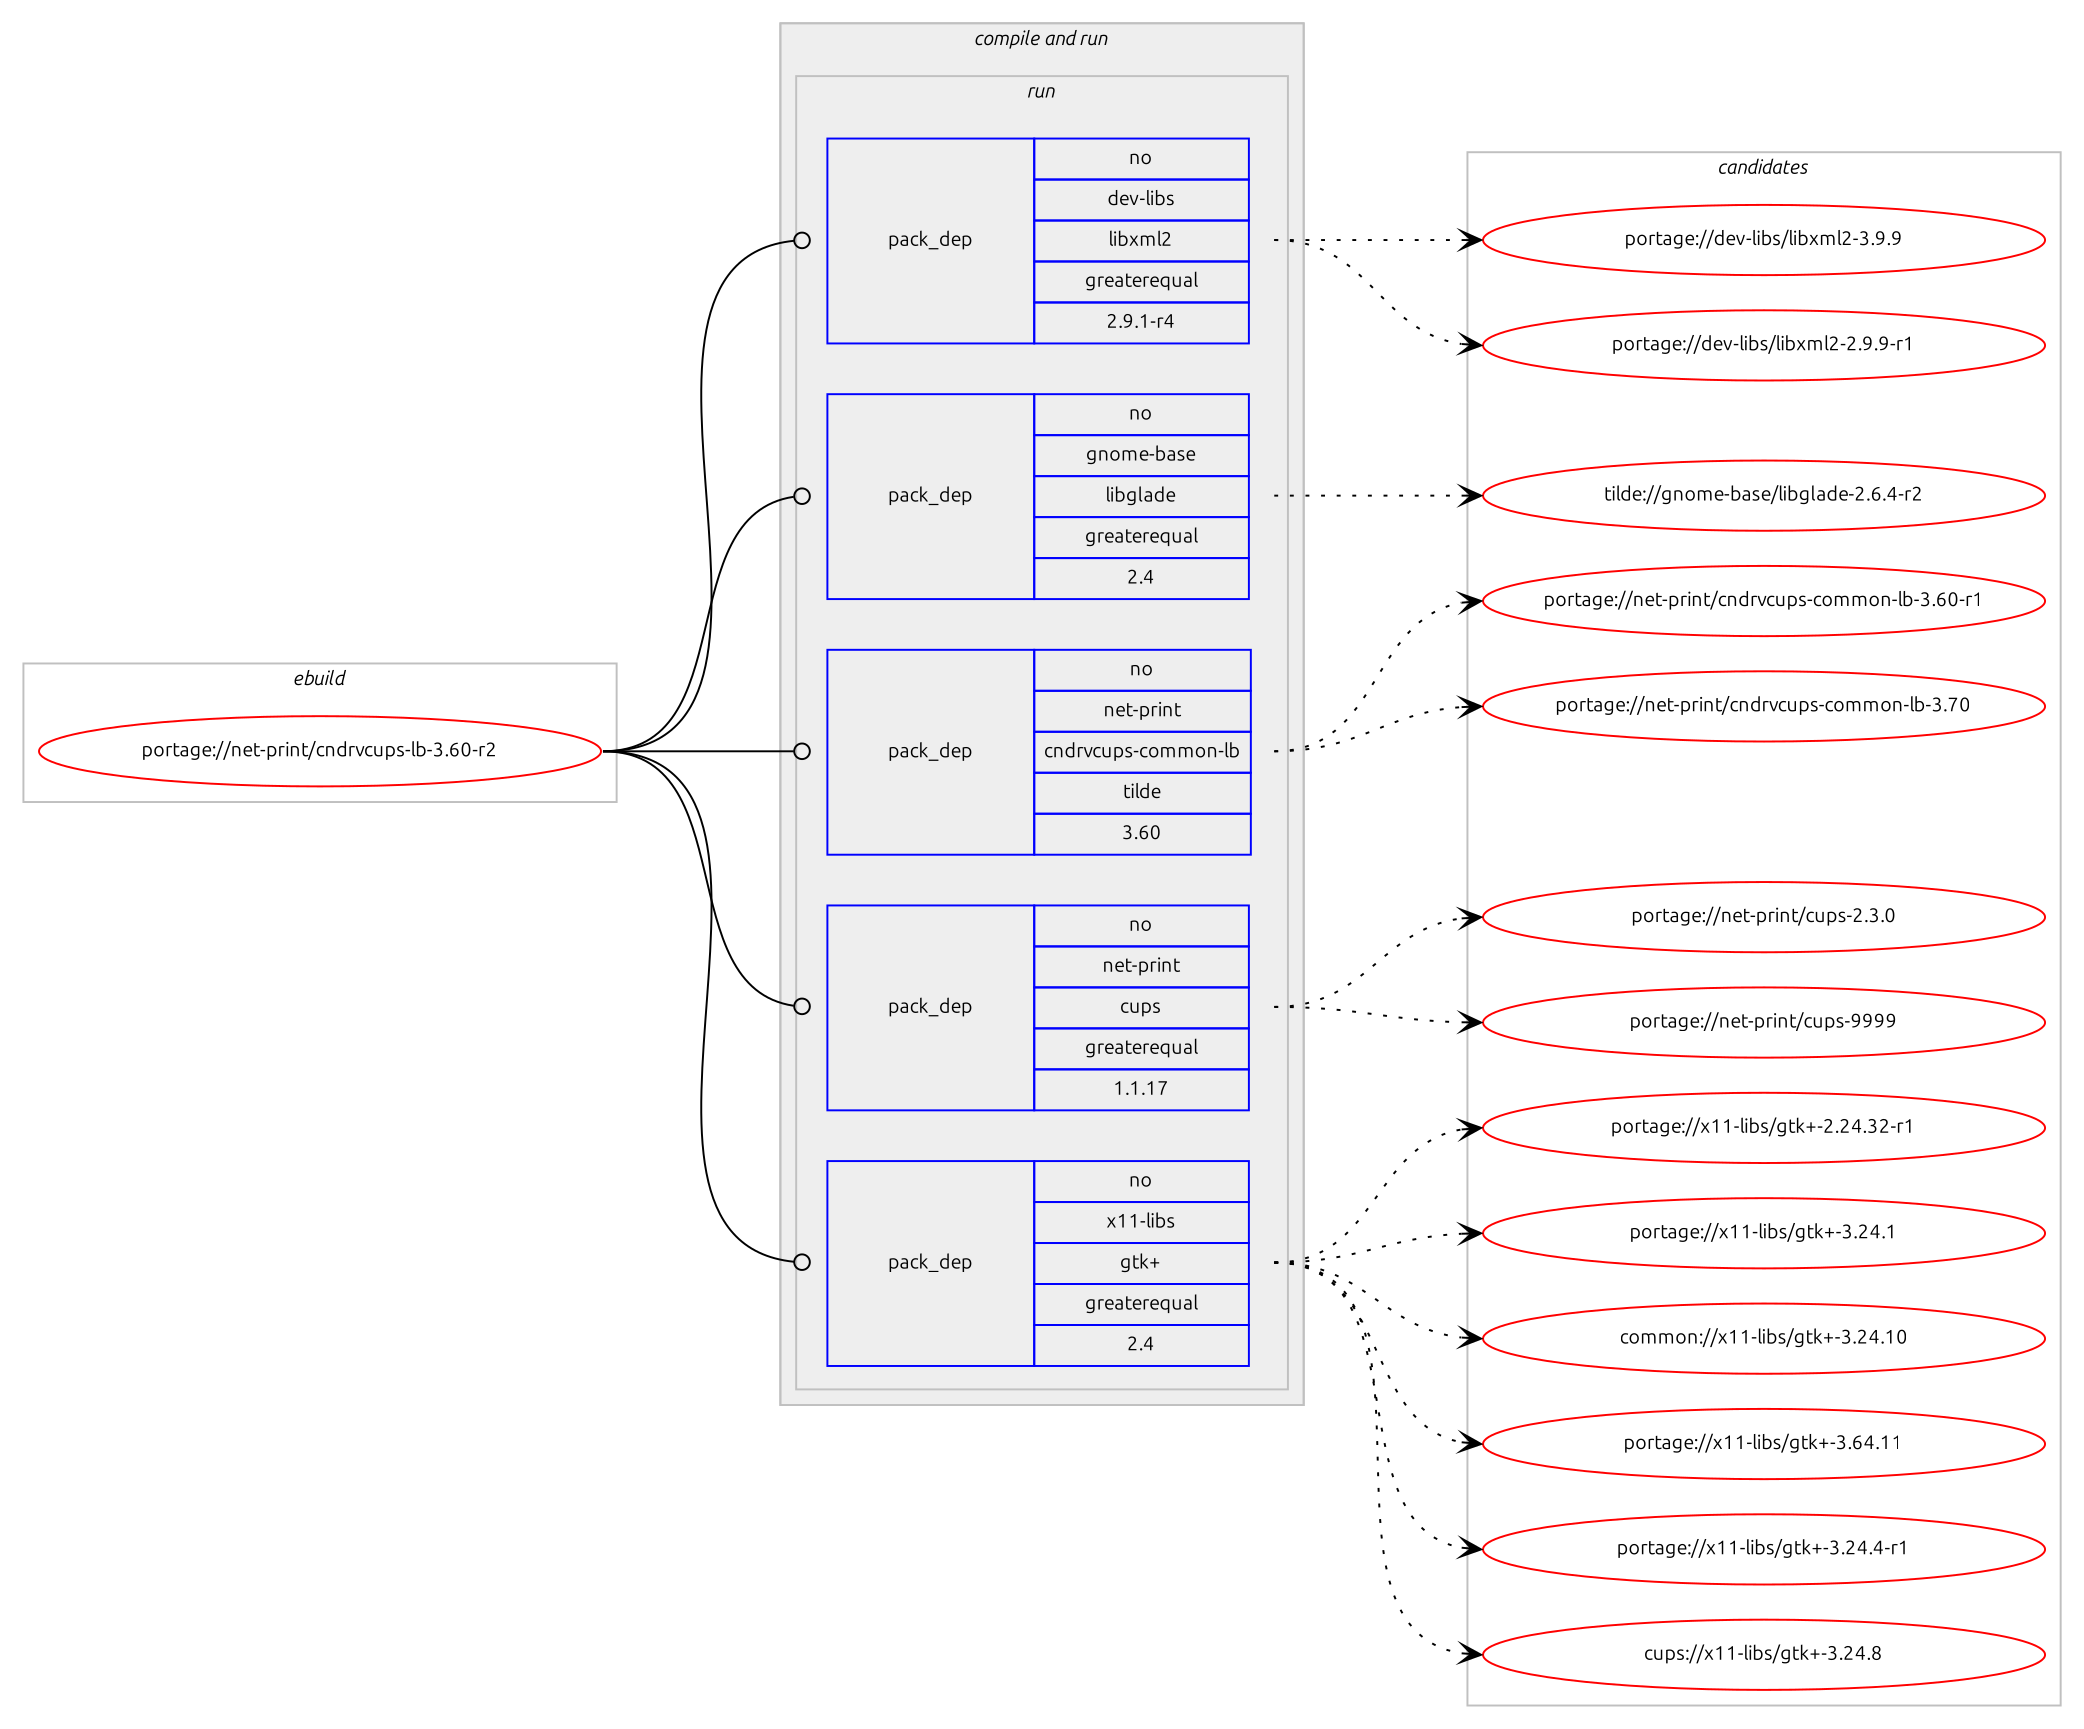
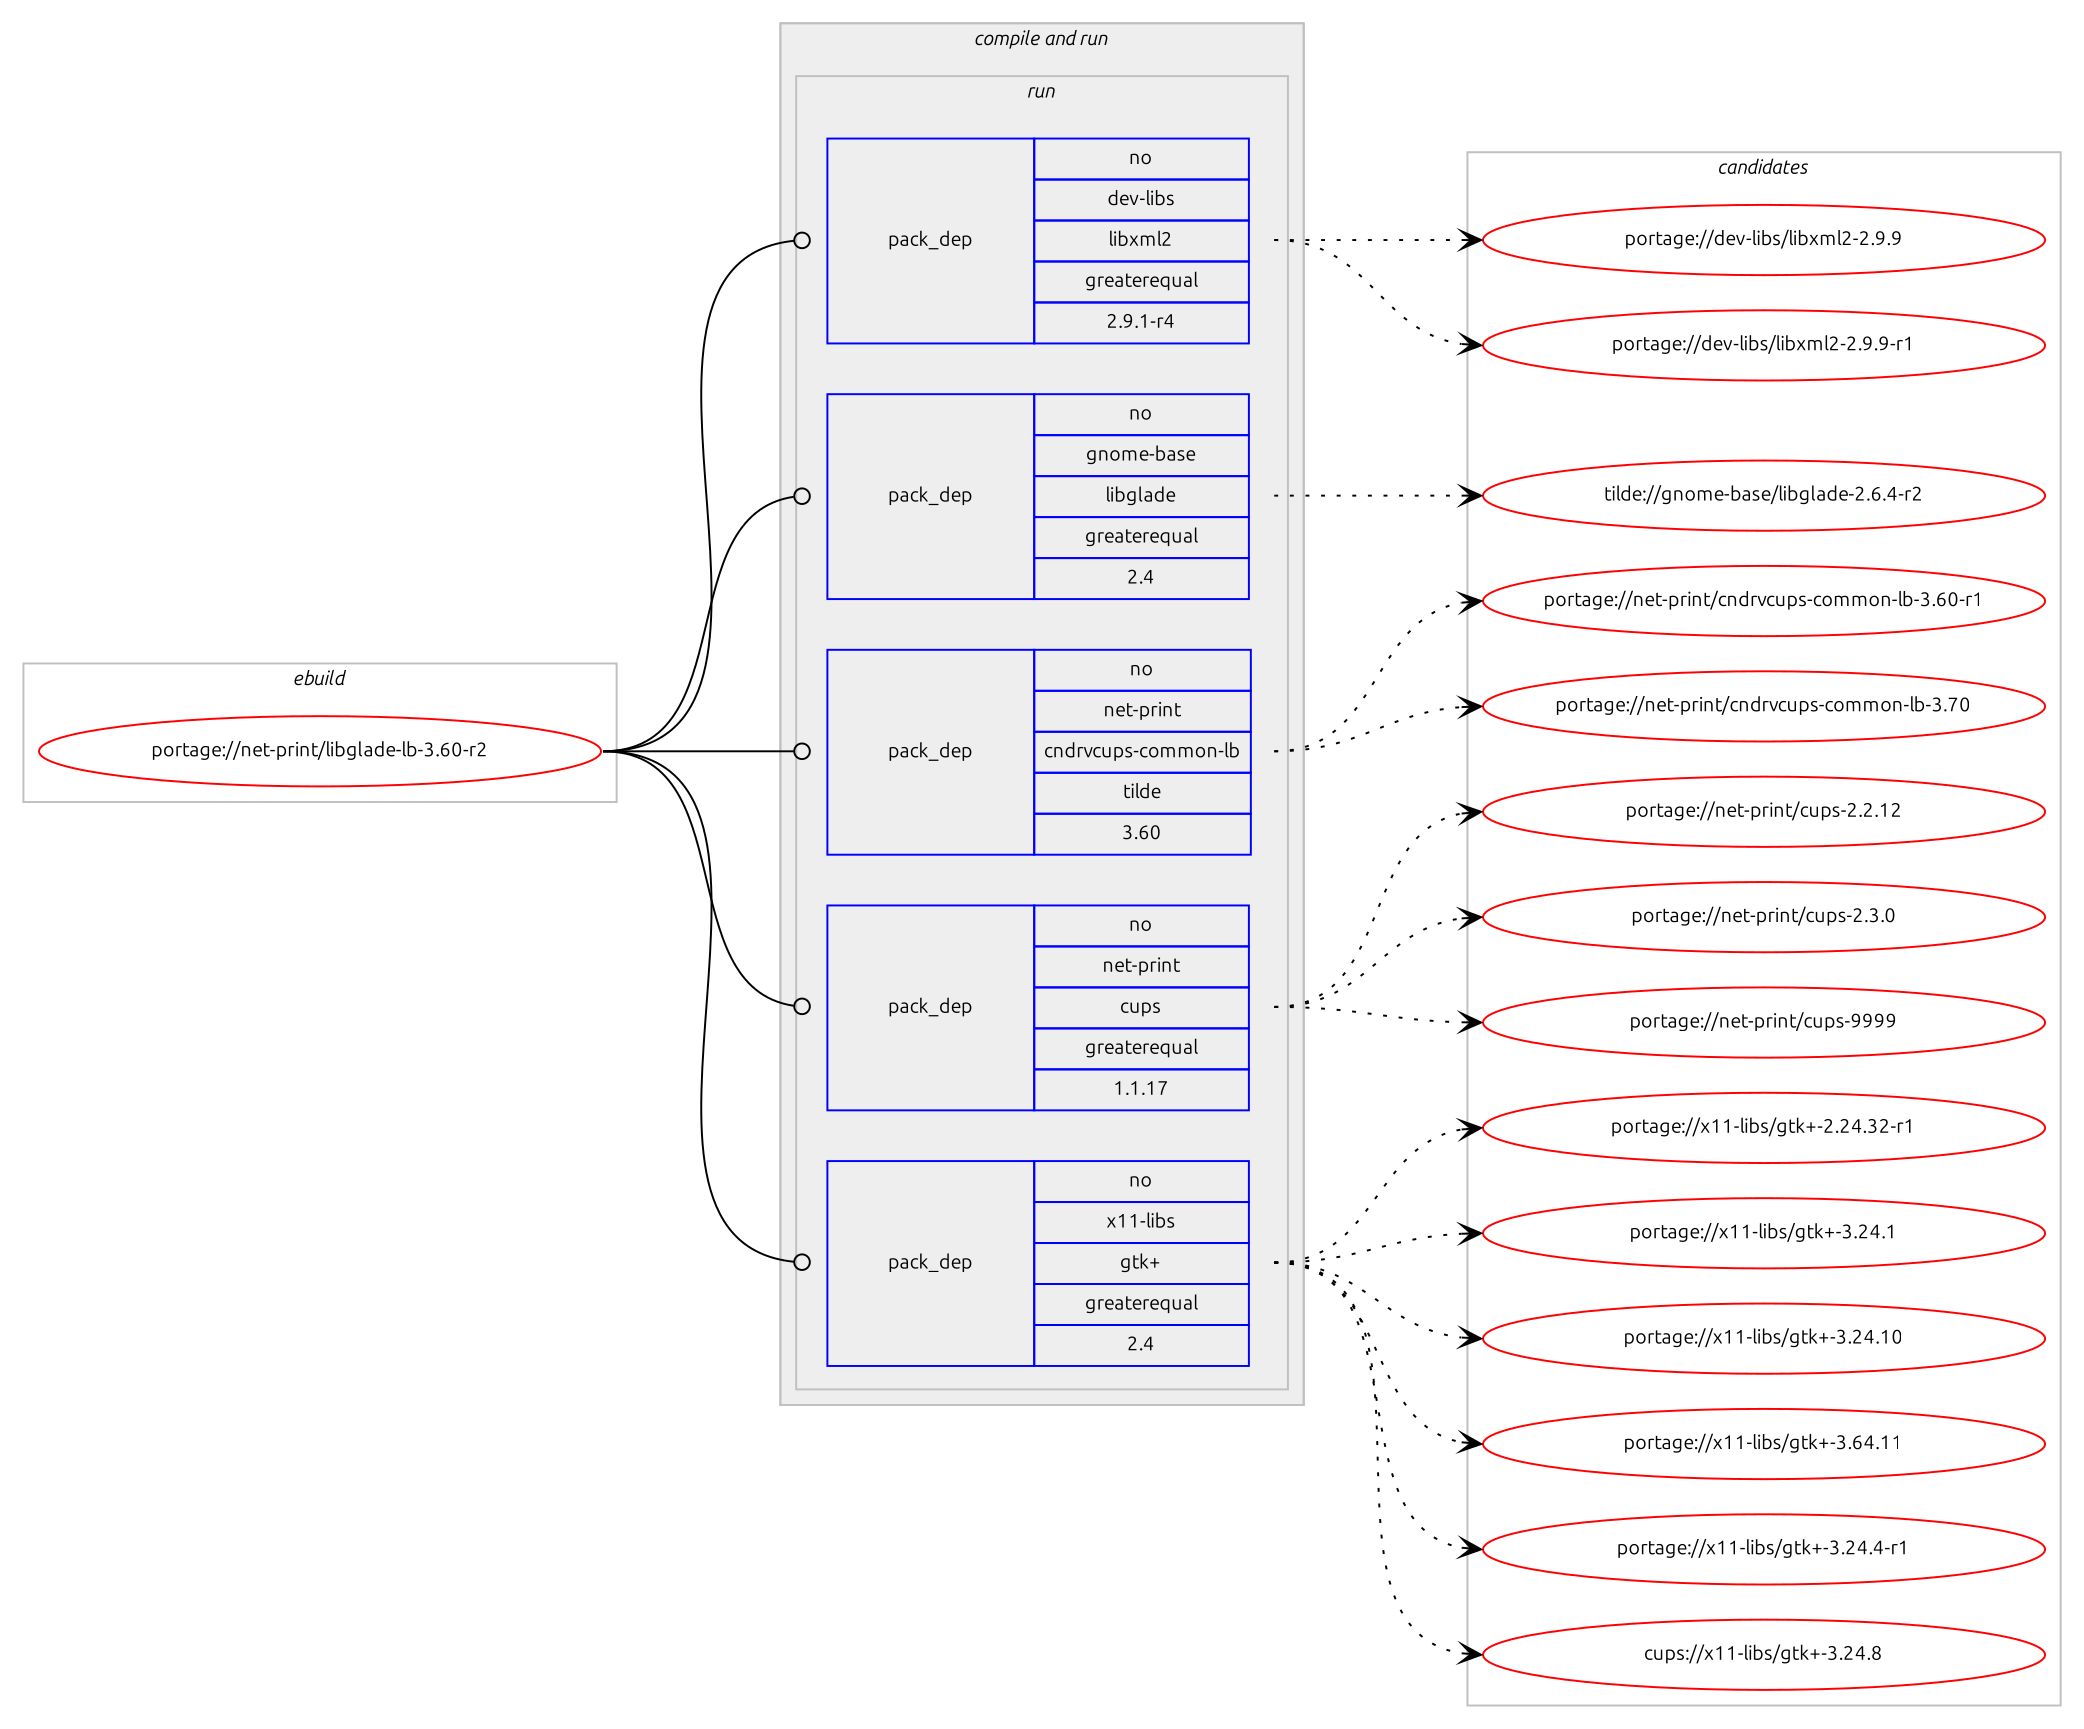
node "portage://dev-libs/libxml2-3.9.9": label "portage://dev-libs/libxml2-3.9.9" -> "portage://dev-libs/libxml2-2.9.9"
node "portage://net-print/cndrvcups-lb-3.60-r2": label "portage://net-print/cndrvcups-lb-3.60-r2" -> "portage://net-print/libglade-lb-3.60-r2"
node "portage://net-print/cups-2.2.12": added
node "common://x11-libs/gtk+-3.24.10": label "common://x11-libs/gtk+-3.24.10" -> "portage://x11-libs/gtk+-3.24.10"
